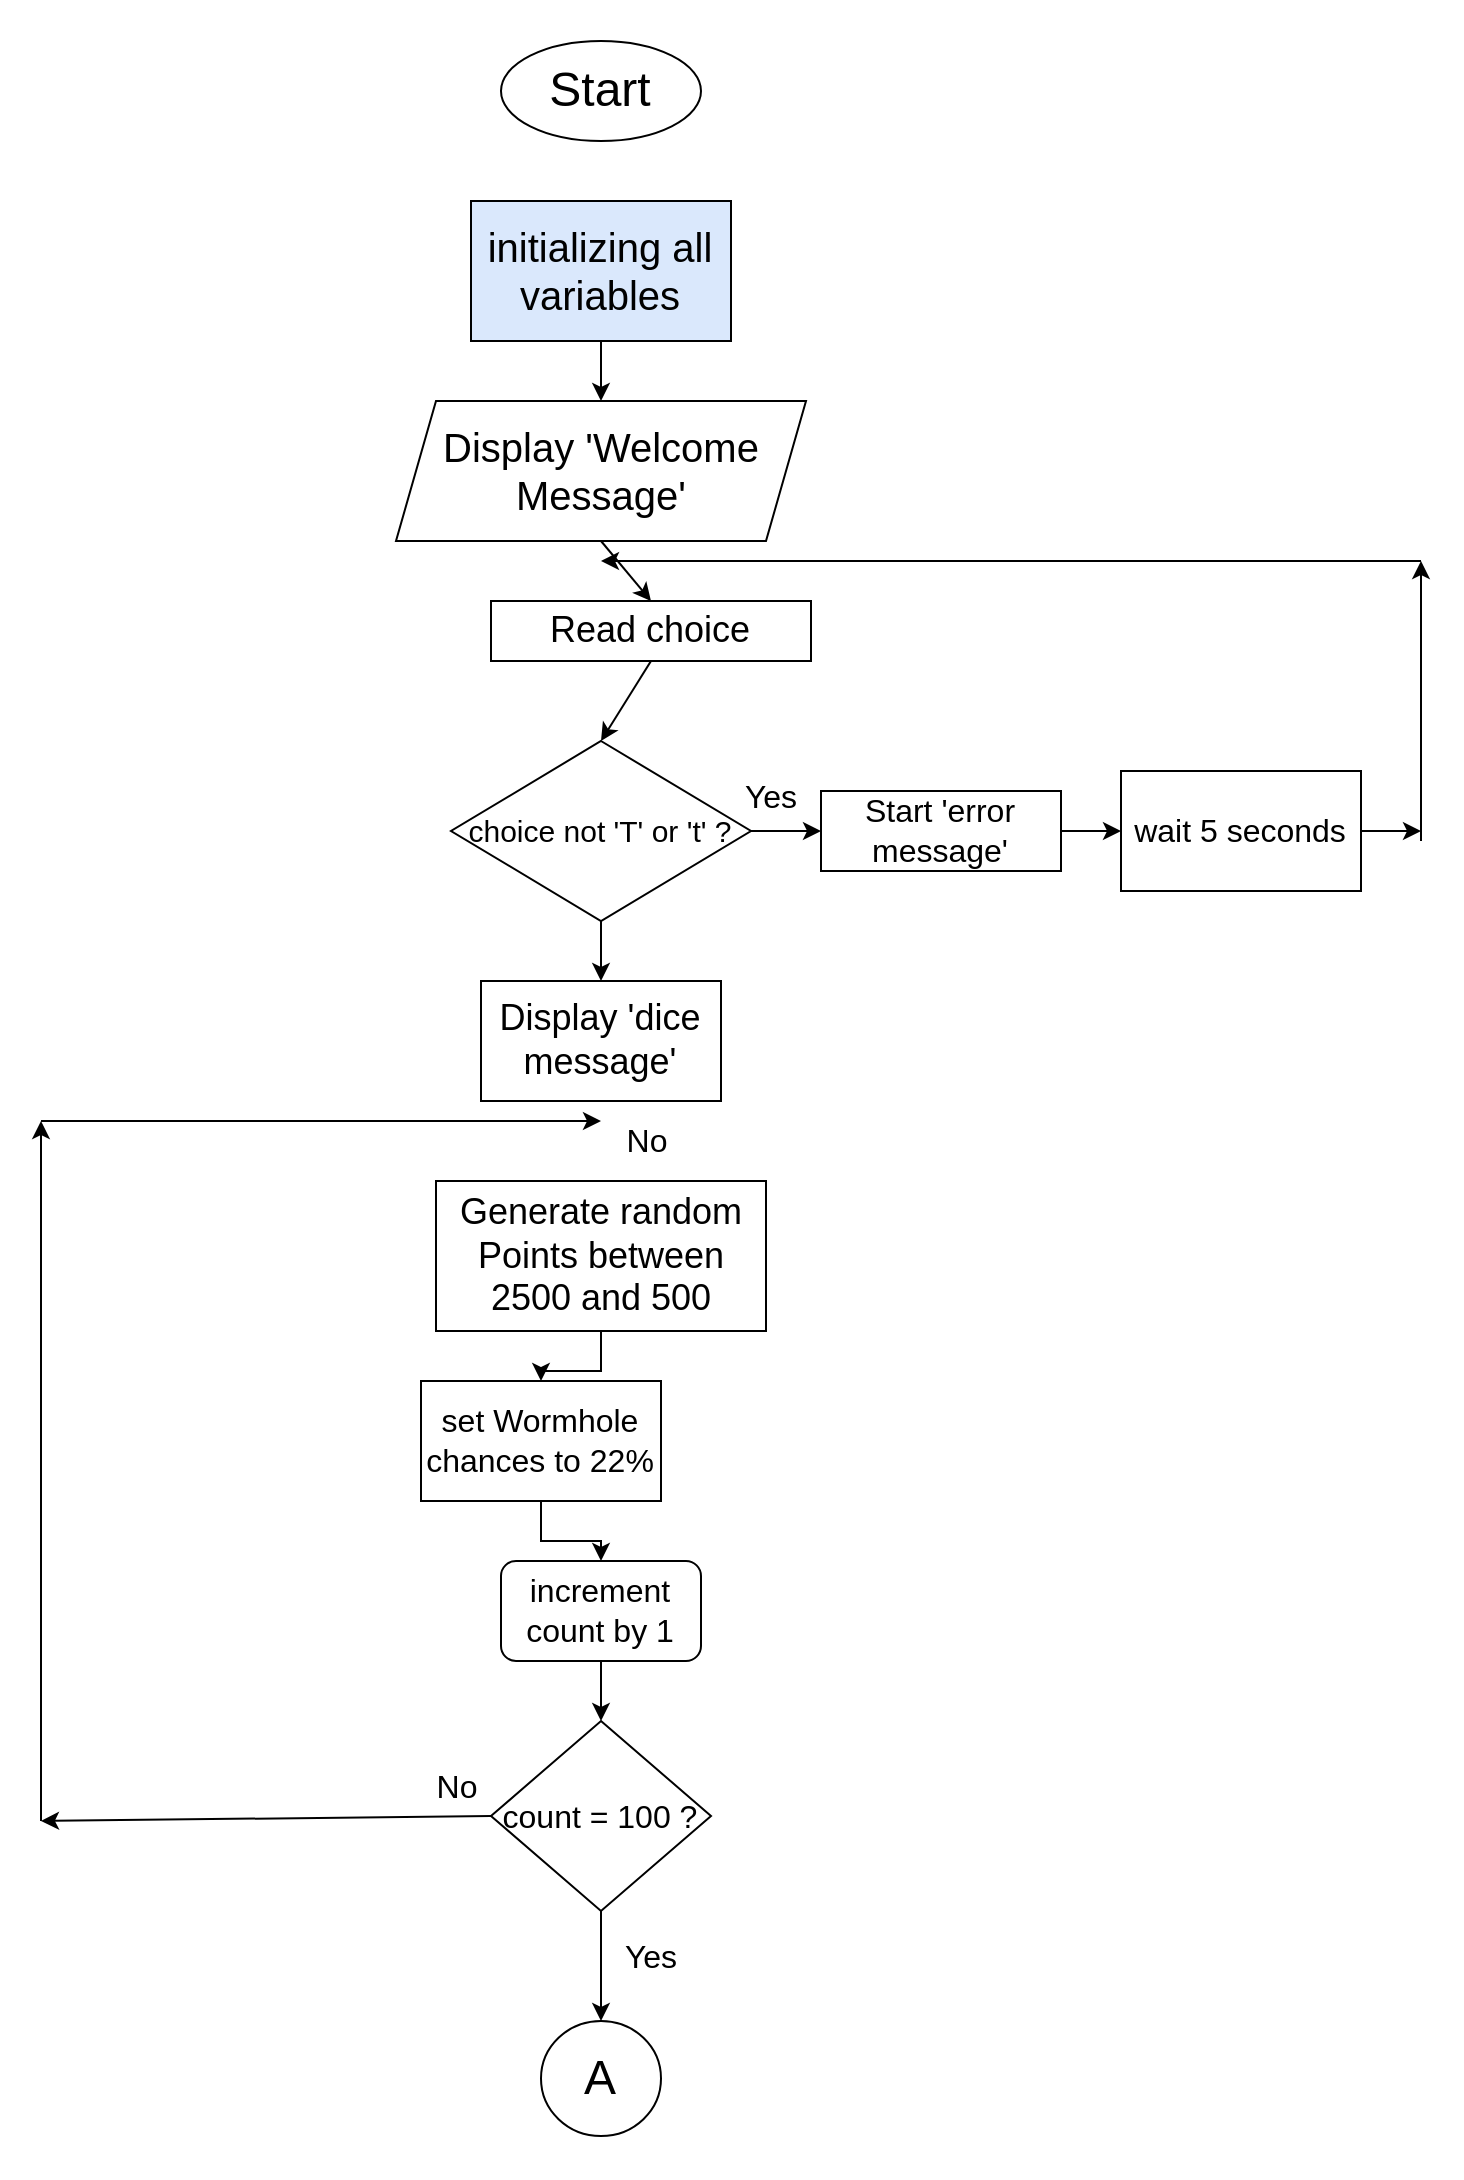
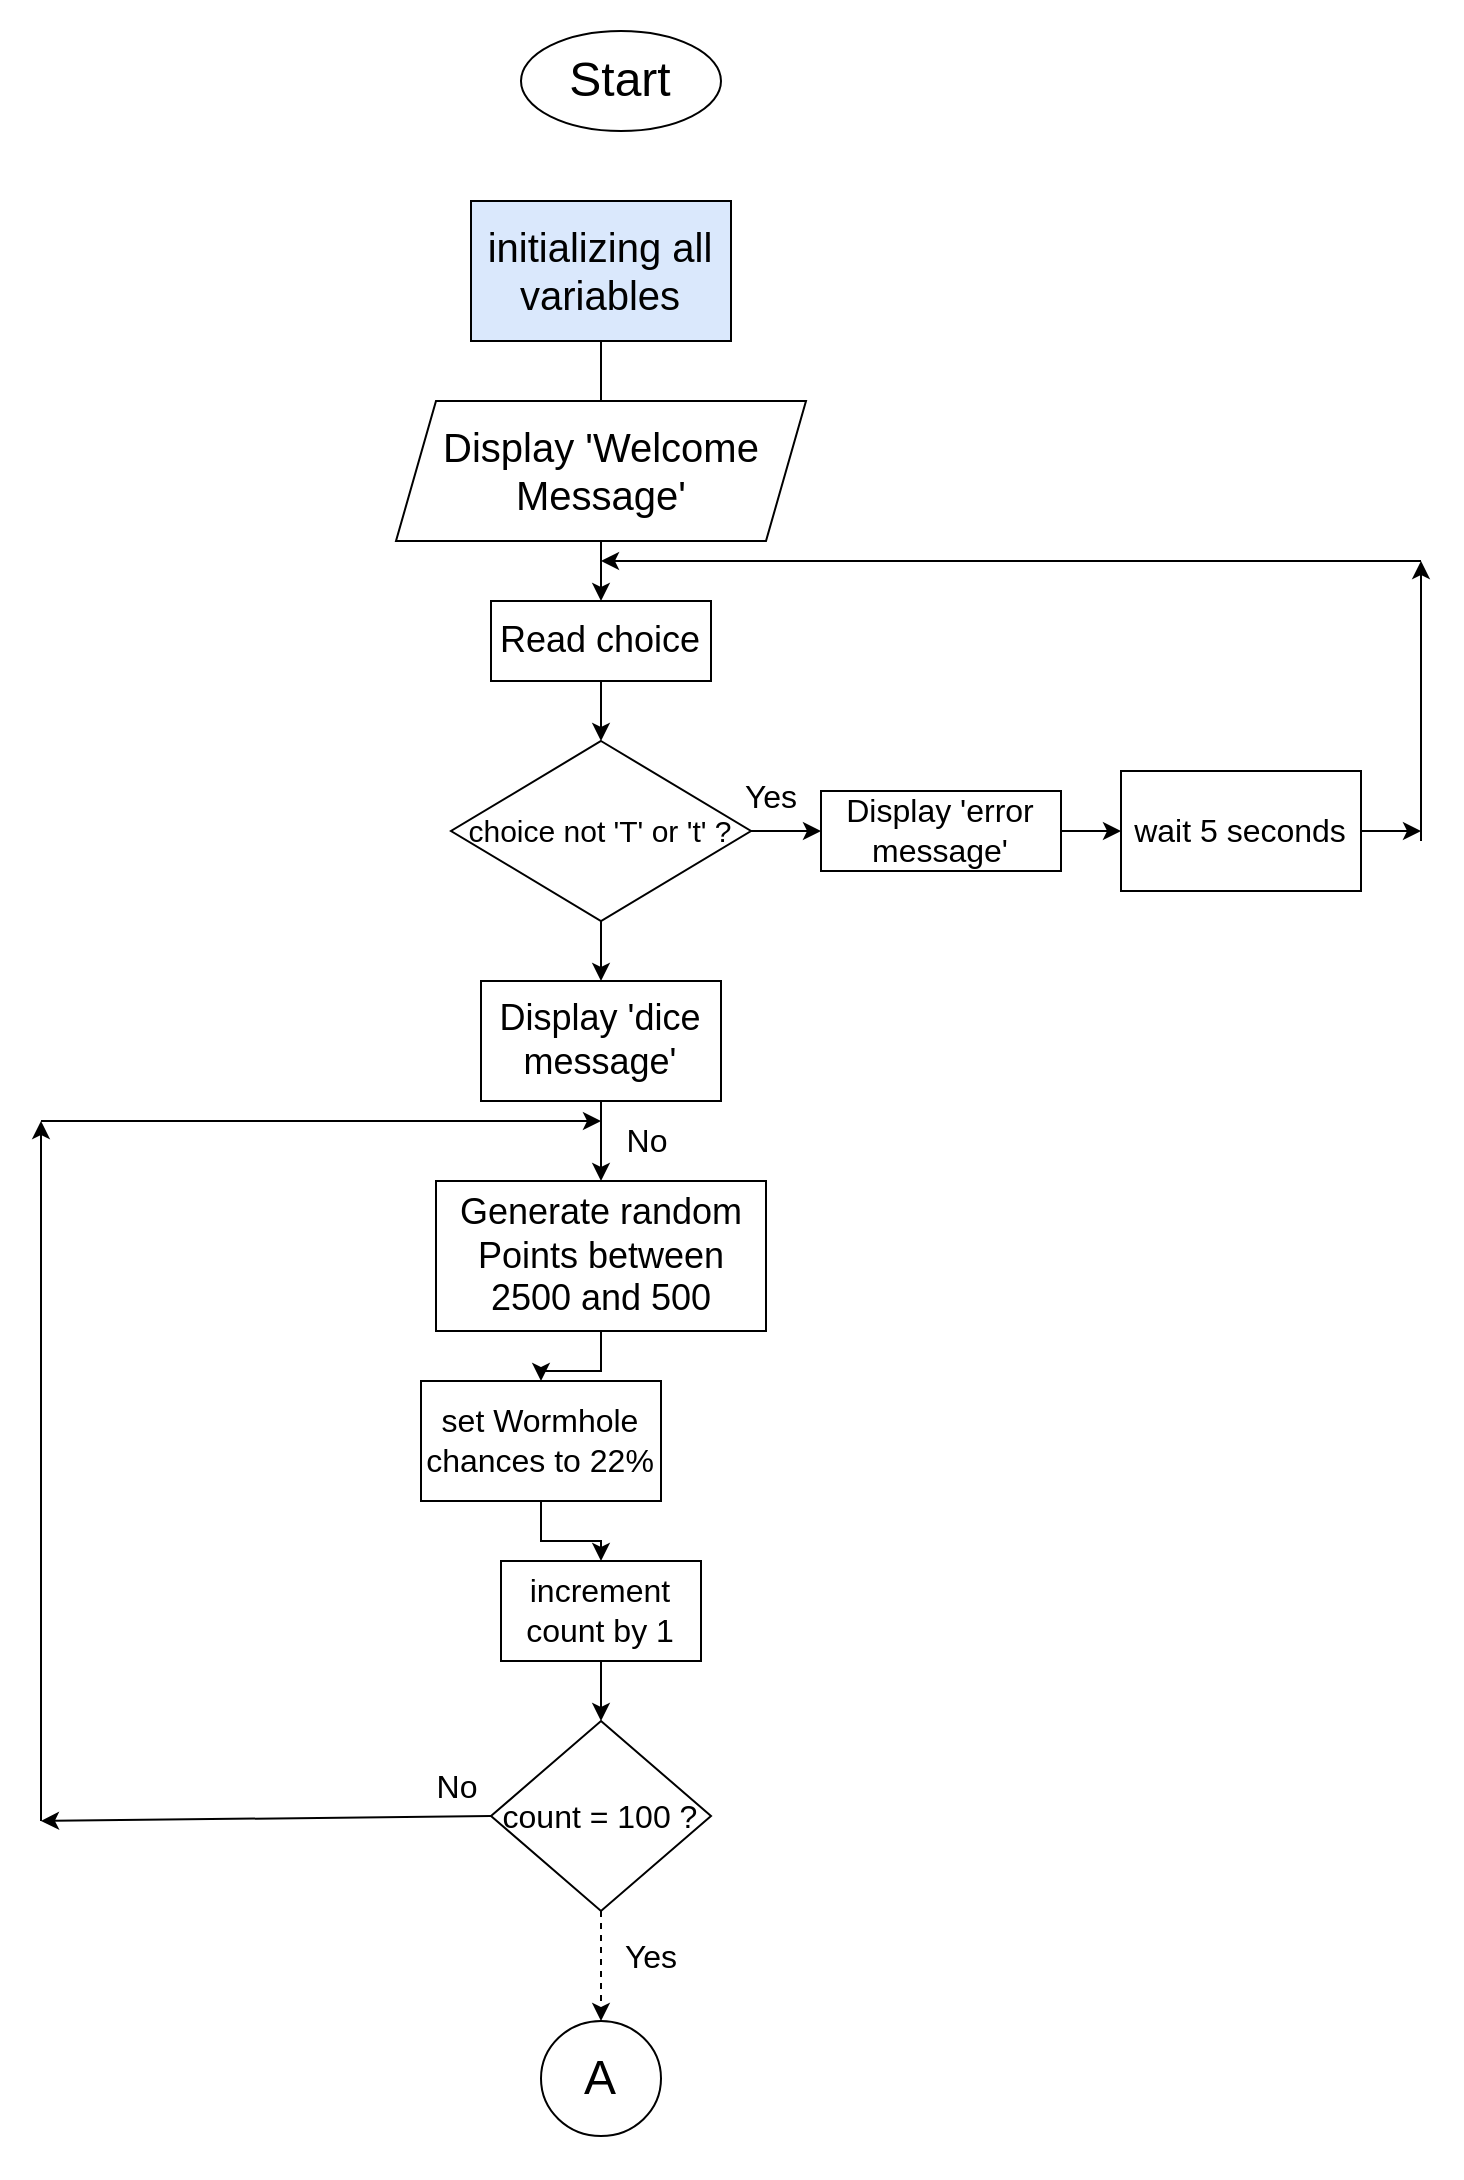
node "Start": moved (601, 91) -> (621, 81)
edge "initializing all variables" -> "Display 'Welcome Message'": arrowhead classic -> none
node "Read choice": size 320x60 -> 220x80
node "Start 'error message'": label "Start 'error message'" -> "Display 'error message'"
edge "Display 'dice message'" -> "Generate random Points between 2500 and 500": added
node "increment count by 1": shape rounded rectangle -> rectangle
edge "count = 100 ?" -> "A": style solid -> dashed
